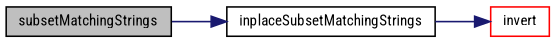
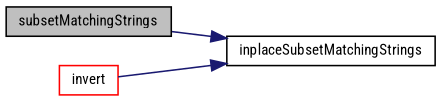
edge "inplaceSubsetMatchingStrings" -> "invert": reversed
